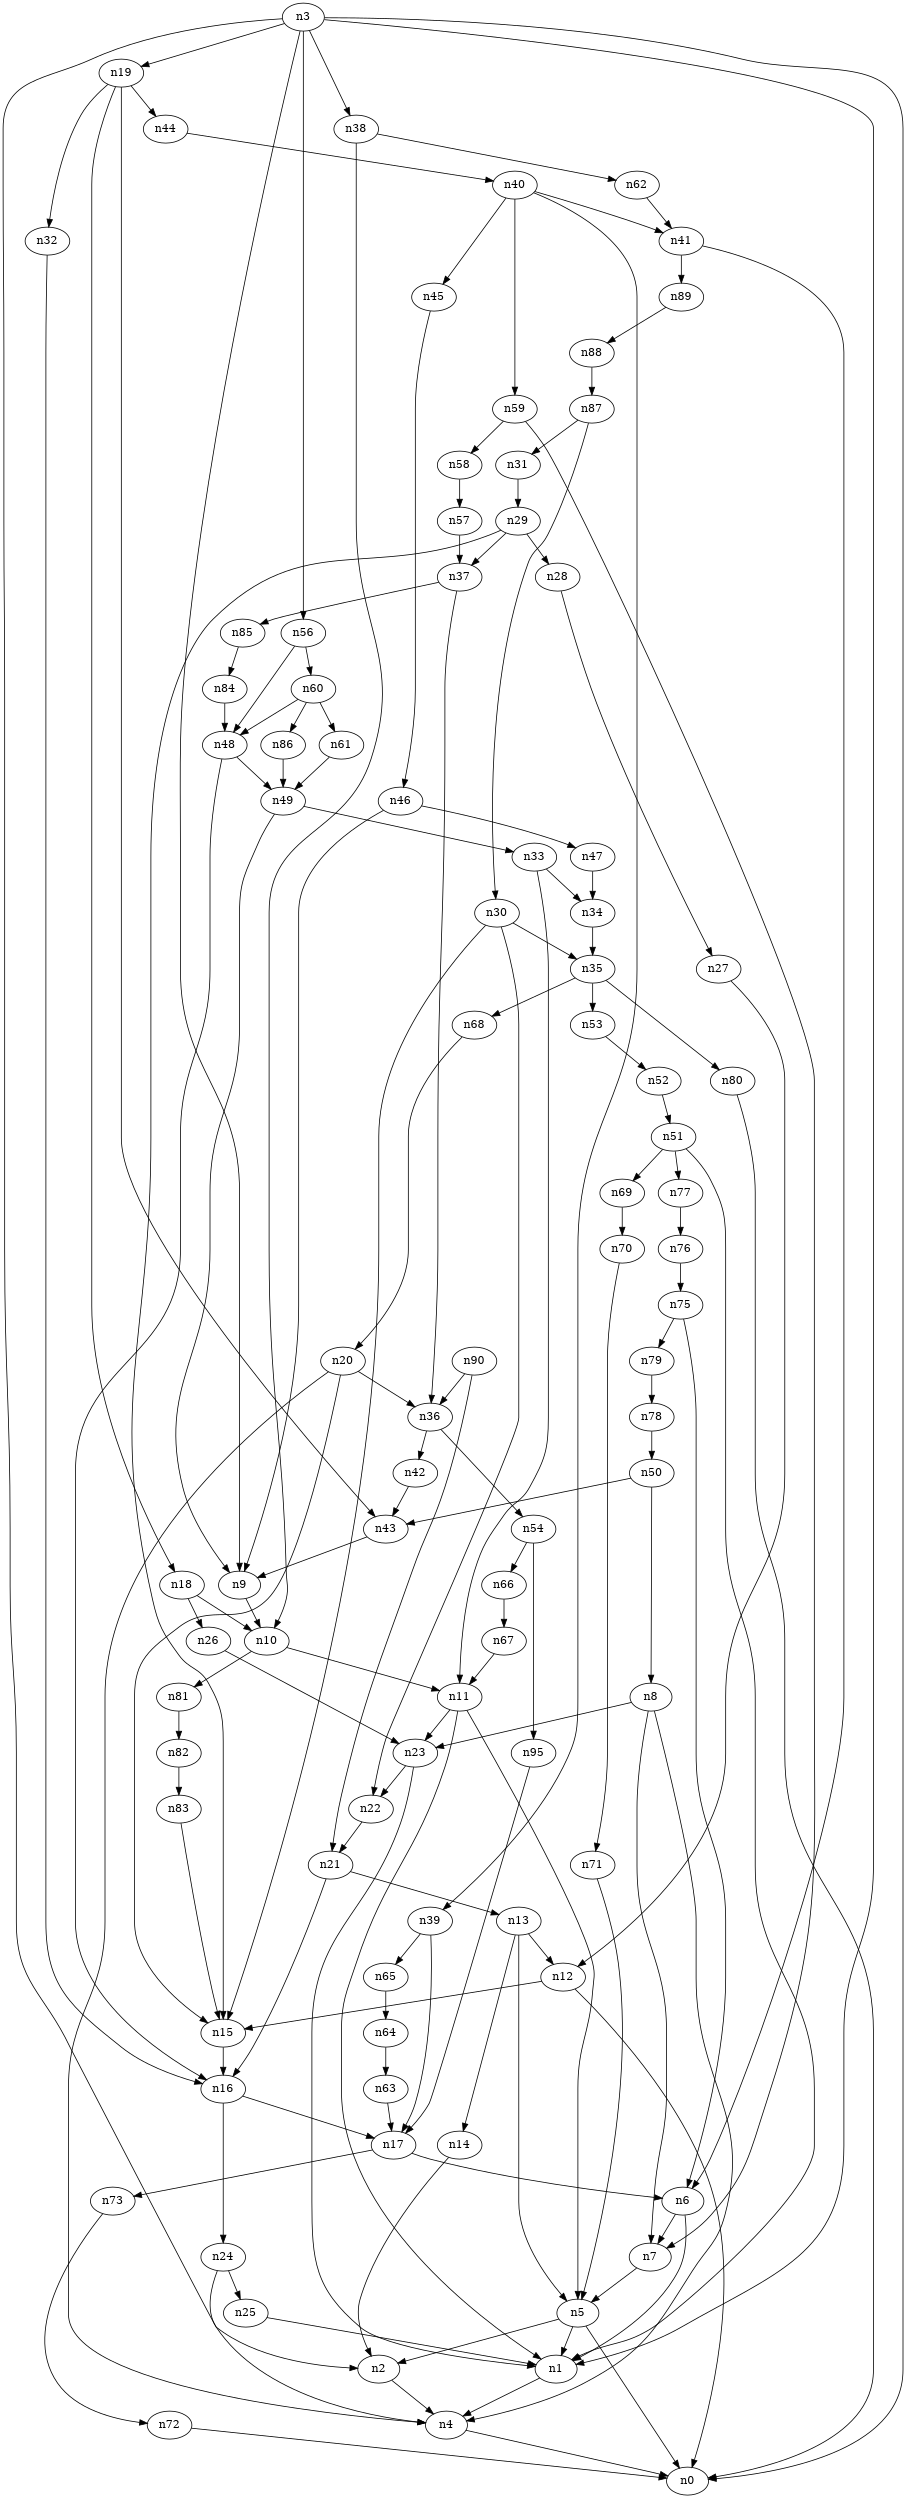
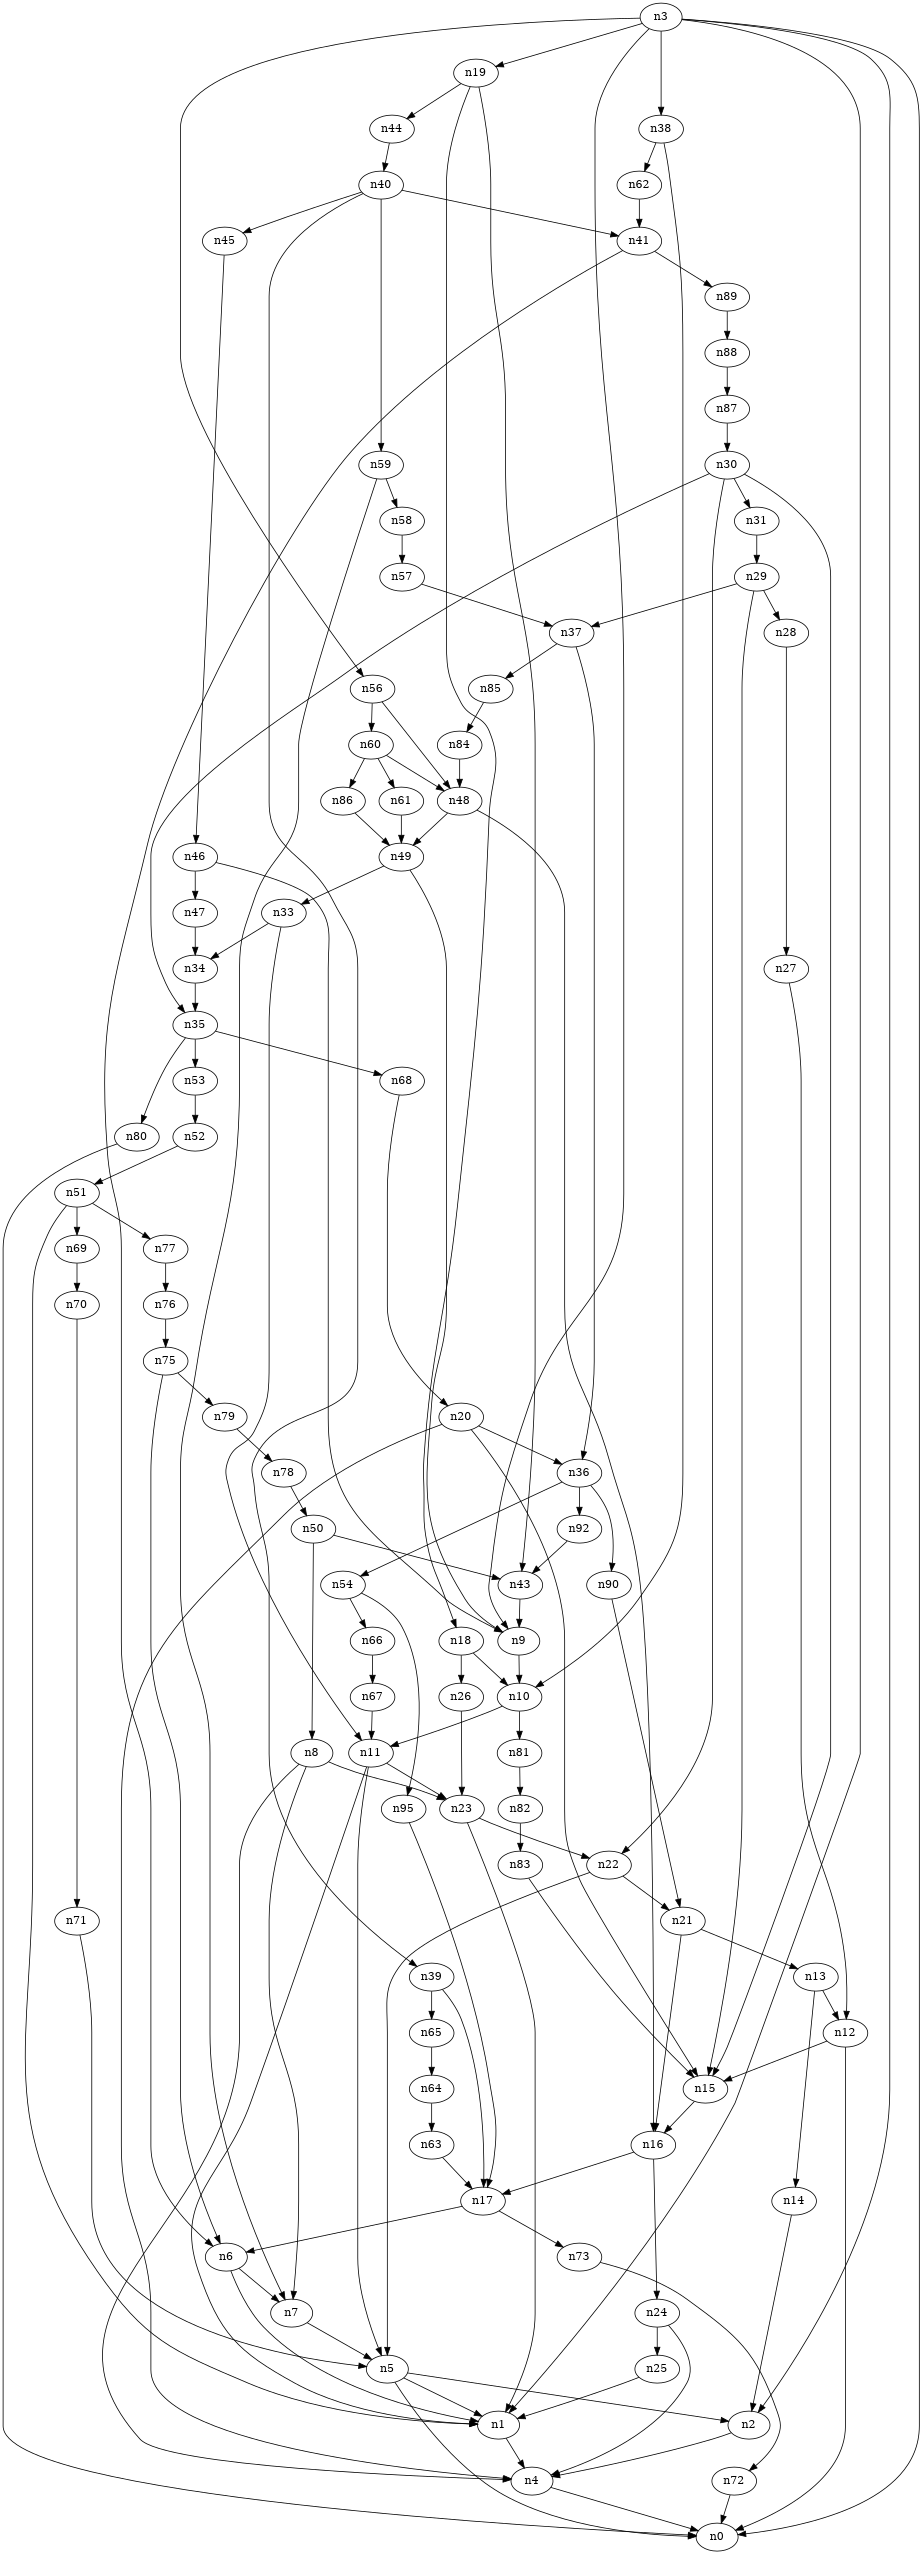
node "n32": removed
edge "n87" -> "n31": now "n30" -> "n31"
edge "n90" -> "n36": reversed
node "n42": label "n42" -> "n92"
edge "n13" -> "n5": now "n22" -> "n5"
